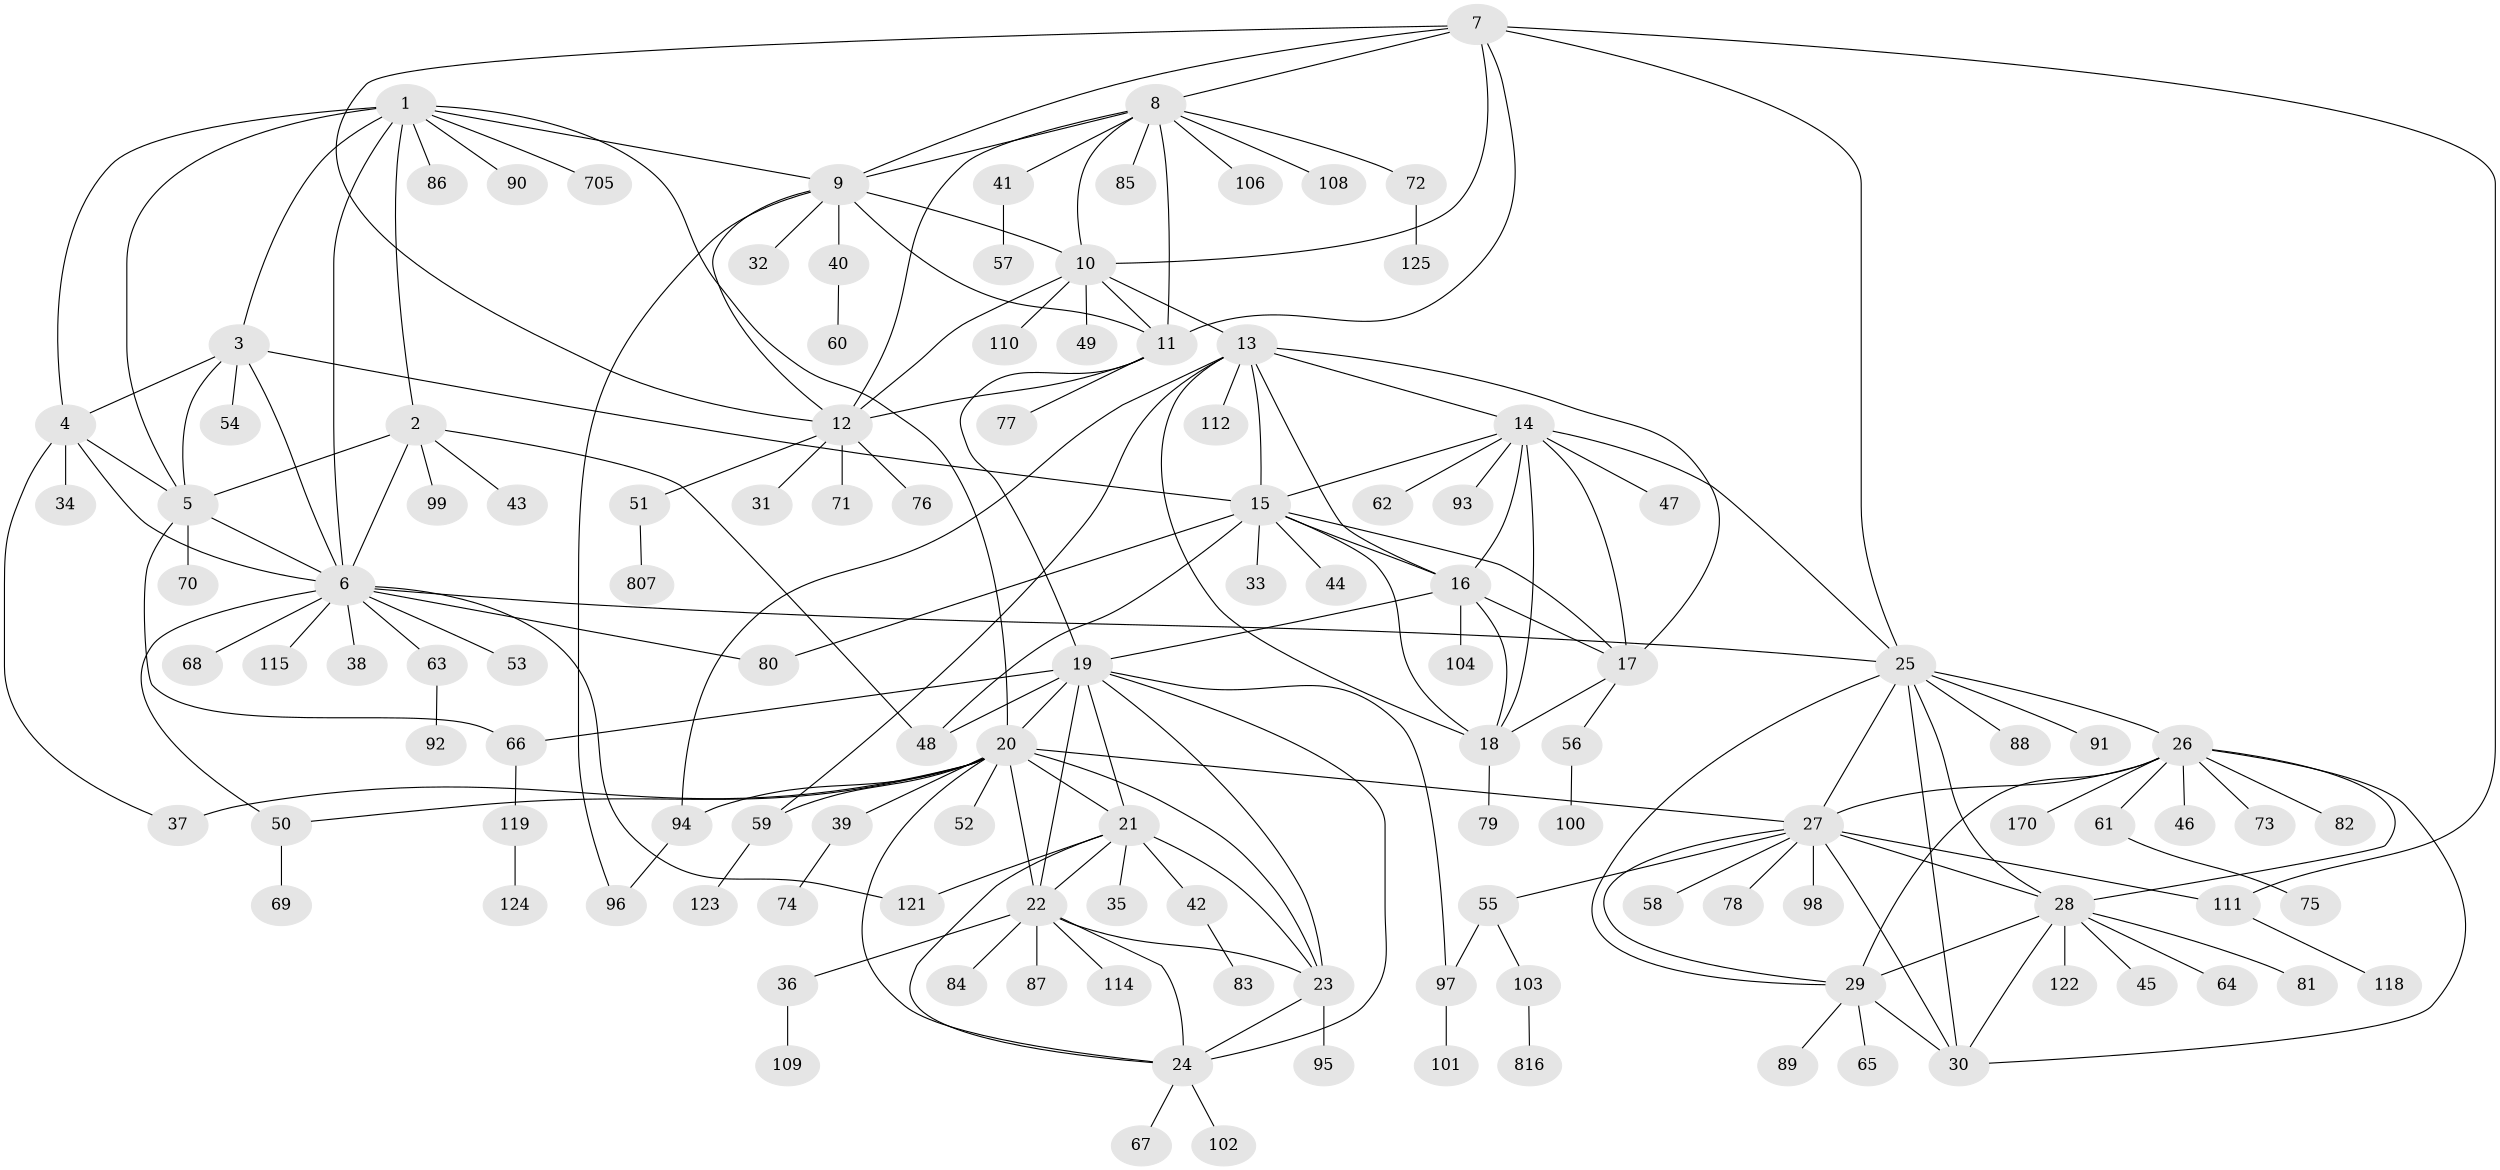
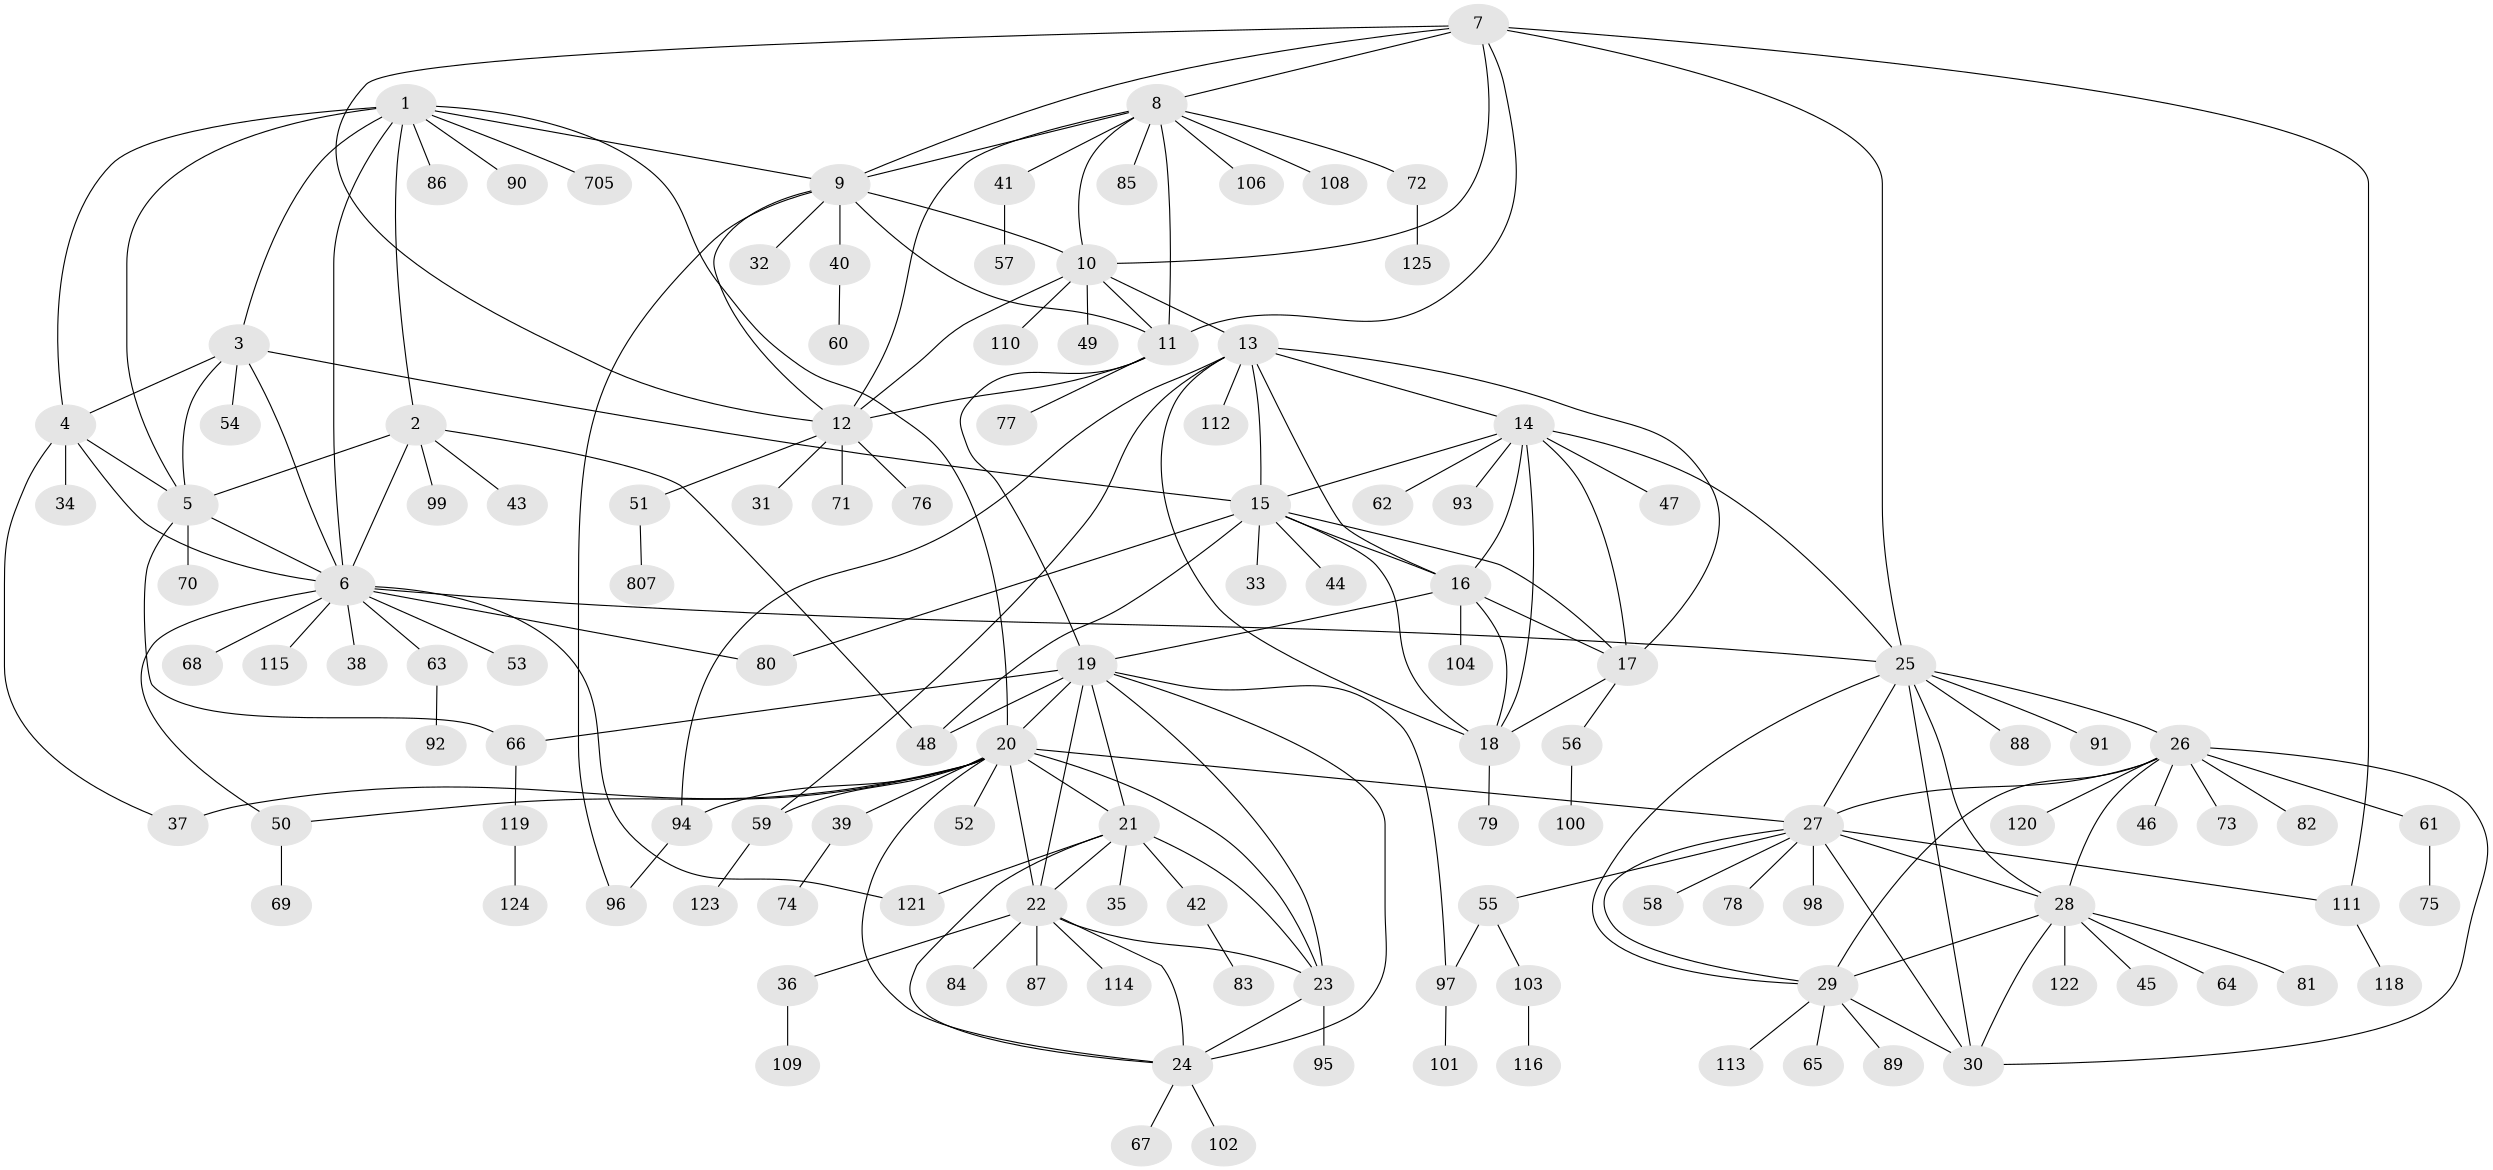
node "170": label "170" -> "120"
node "816": label "816" -> "116"
node "113": added
